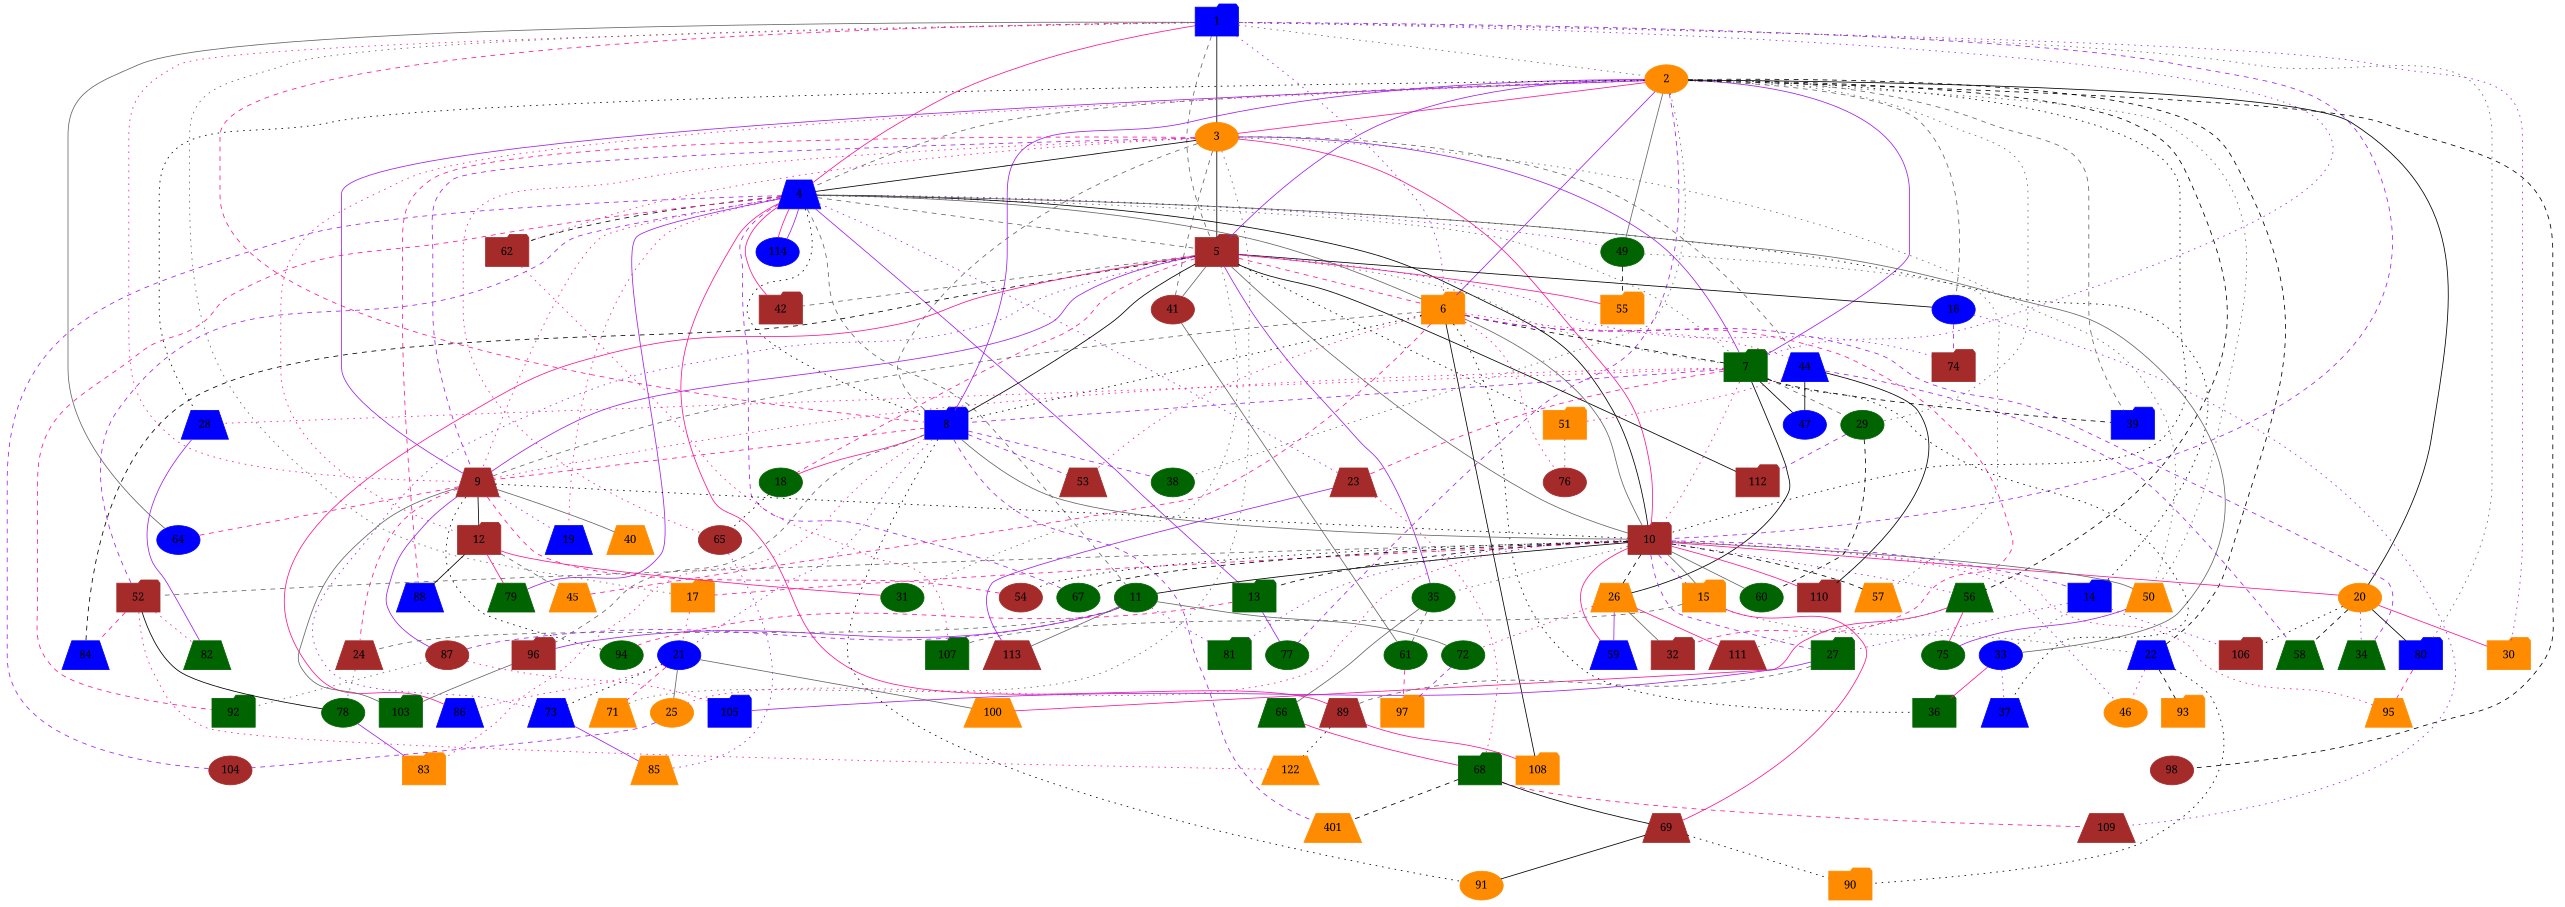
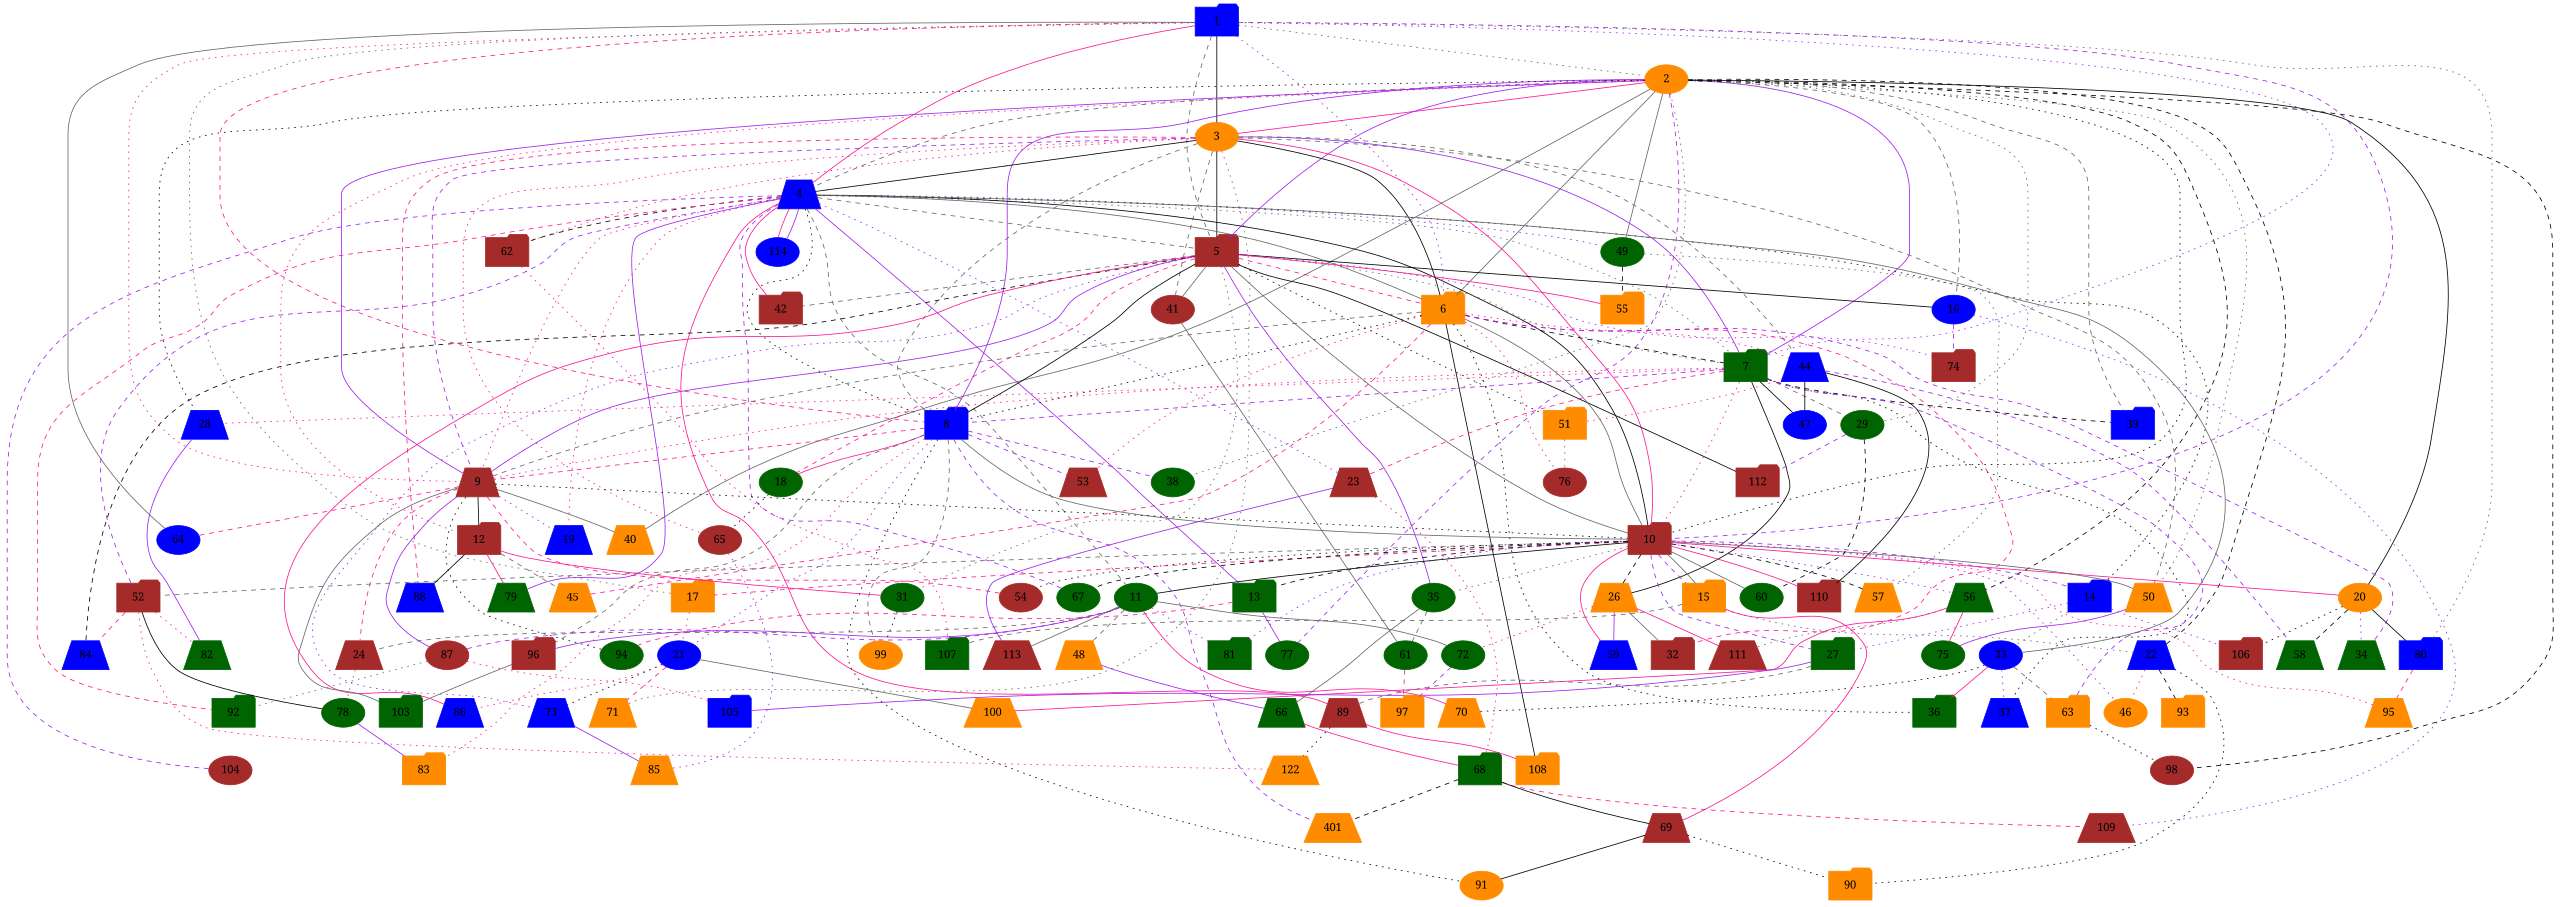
edge "3" -- "6": added
edge "2" -- "6": color purple -> gray40
edge "3" -- "50": style dotted -> dashed
edge "2" -- "40": added
node "99": added
node "48": added
node "30": removed
node "25": removed
node "70": added
node "63": added
